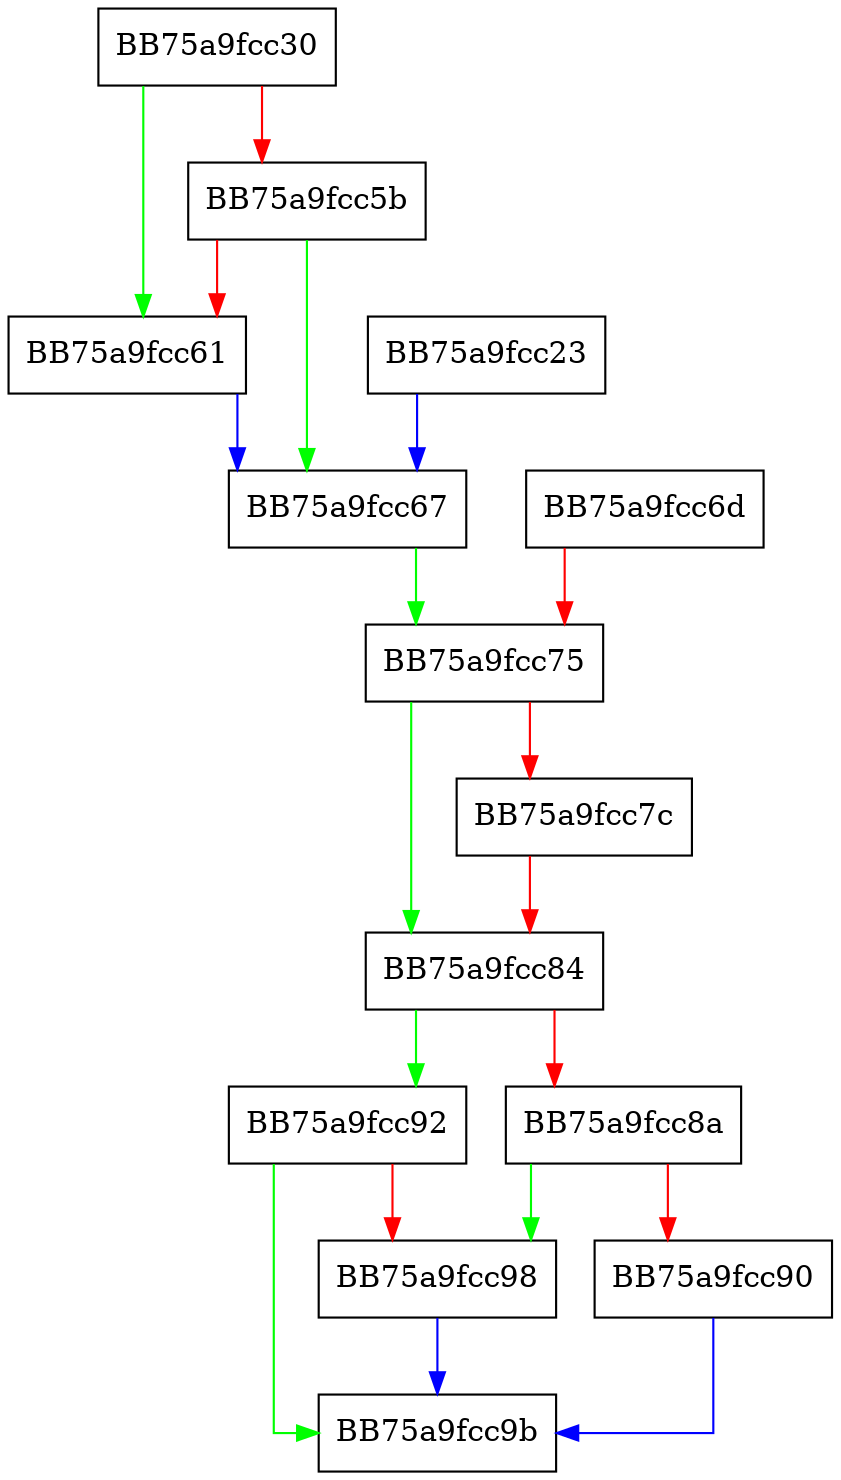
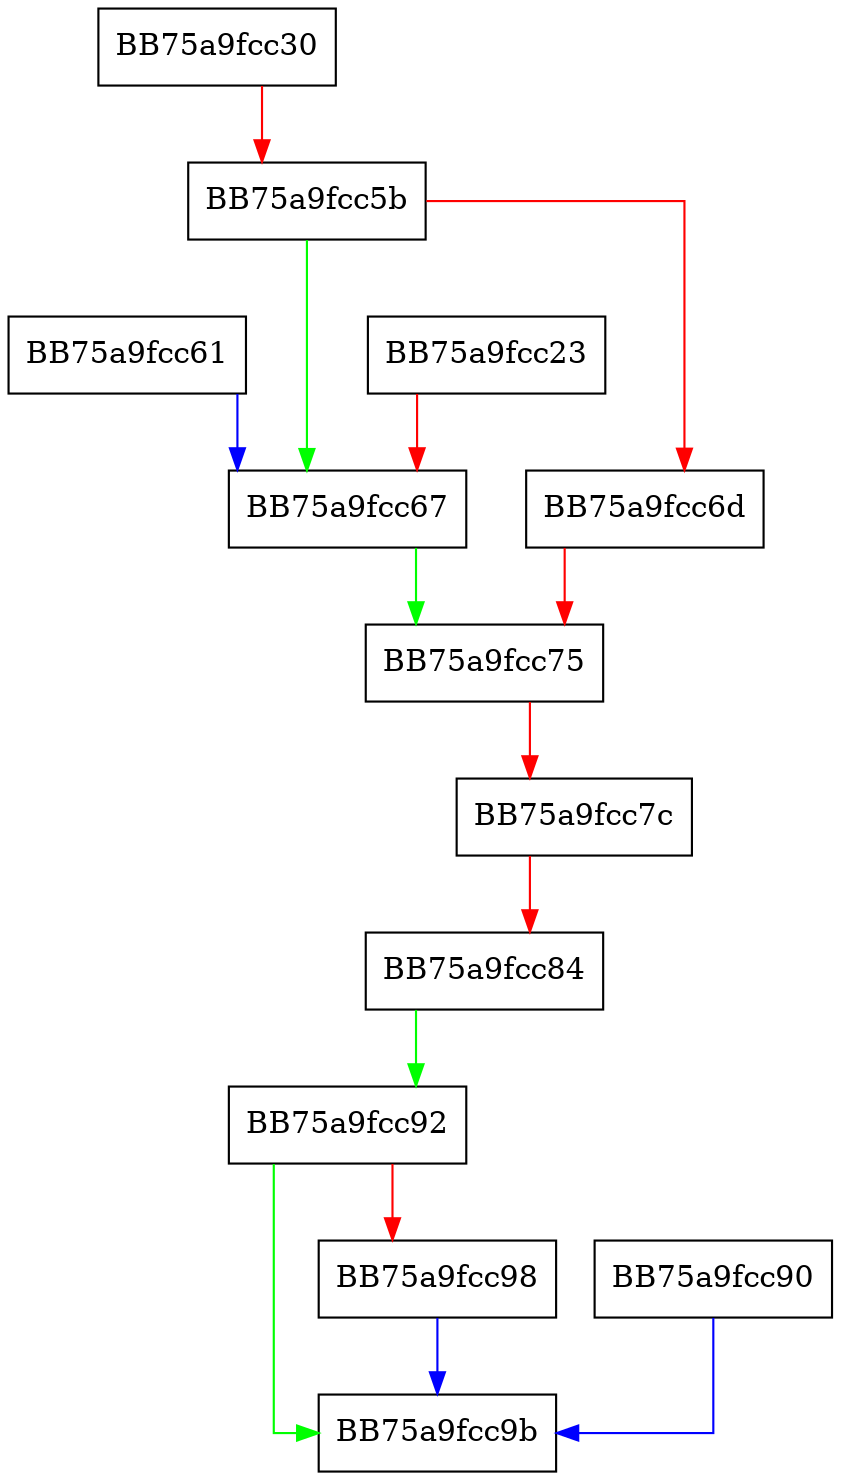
edge "BB75a9fcc30" -> "BB75a9fcc61": removed
edge "BB75a9fcc5b" -> "BB75a9fcc61": now "BB75a9fcc5b" -> "BB75a9fcc6d"
edge "BB75a9fcc23" -> "BB75a9fcc67": color blue -> red
edge "BB75a9fcc75" -> "BB75a9fcc84": removed
node "BB75a9fcc8a": removed
